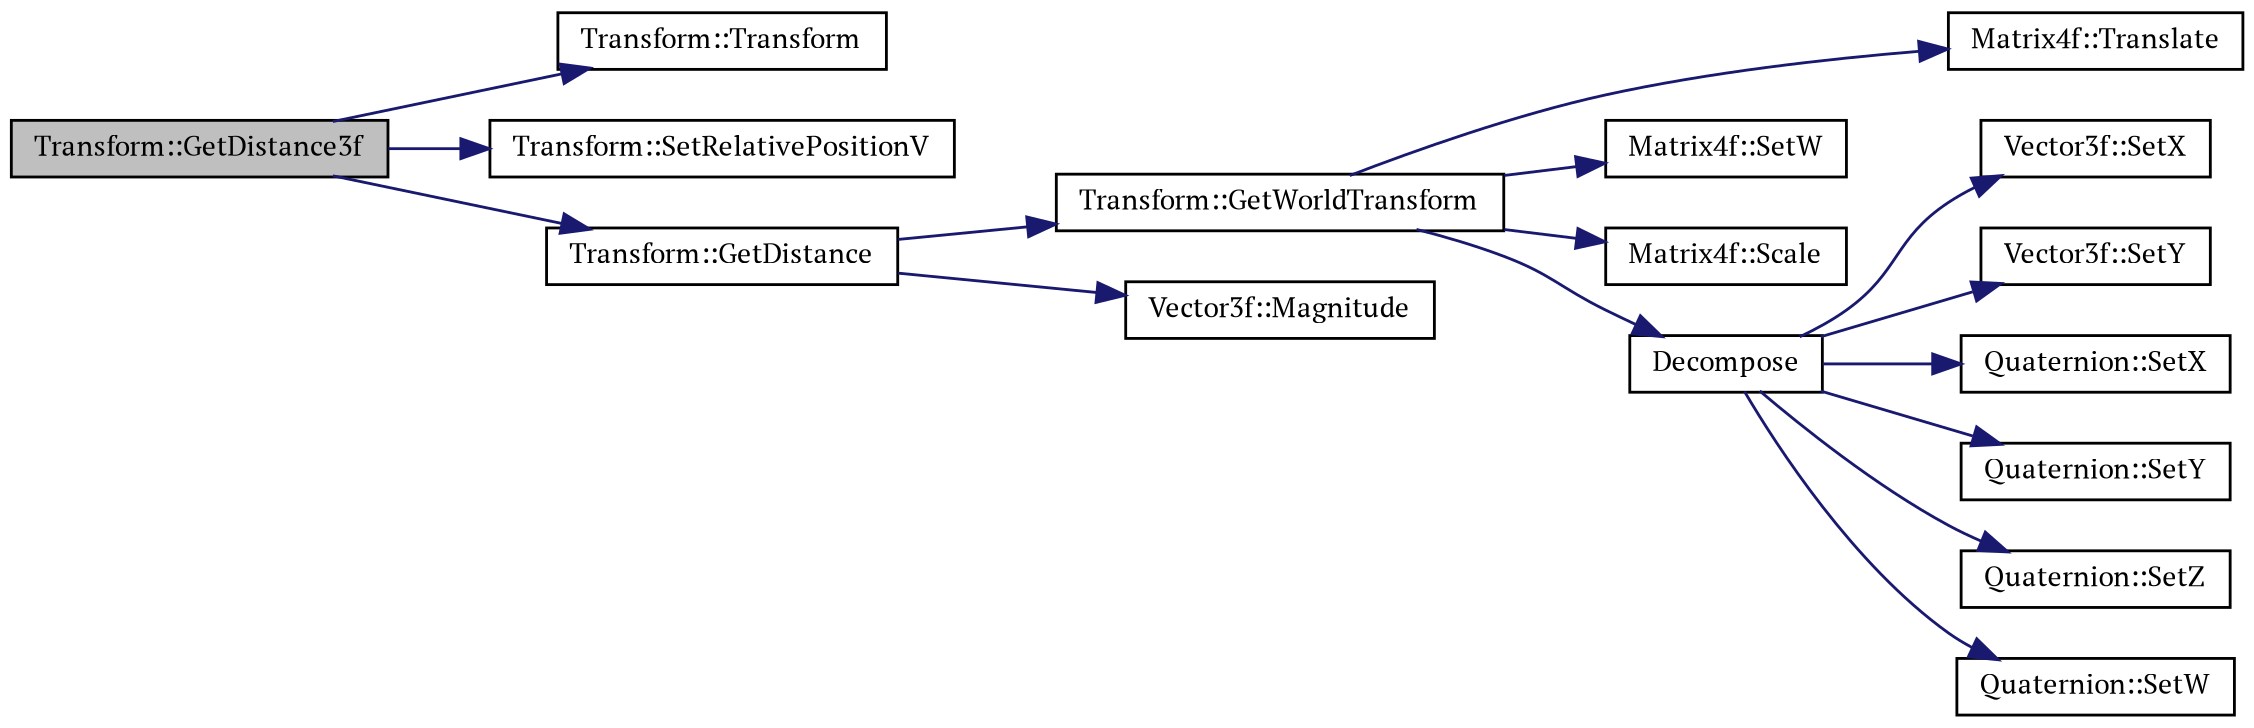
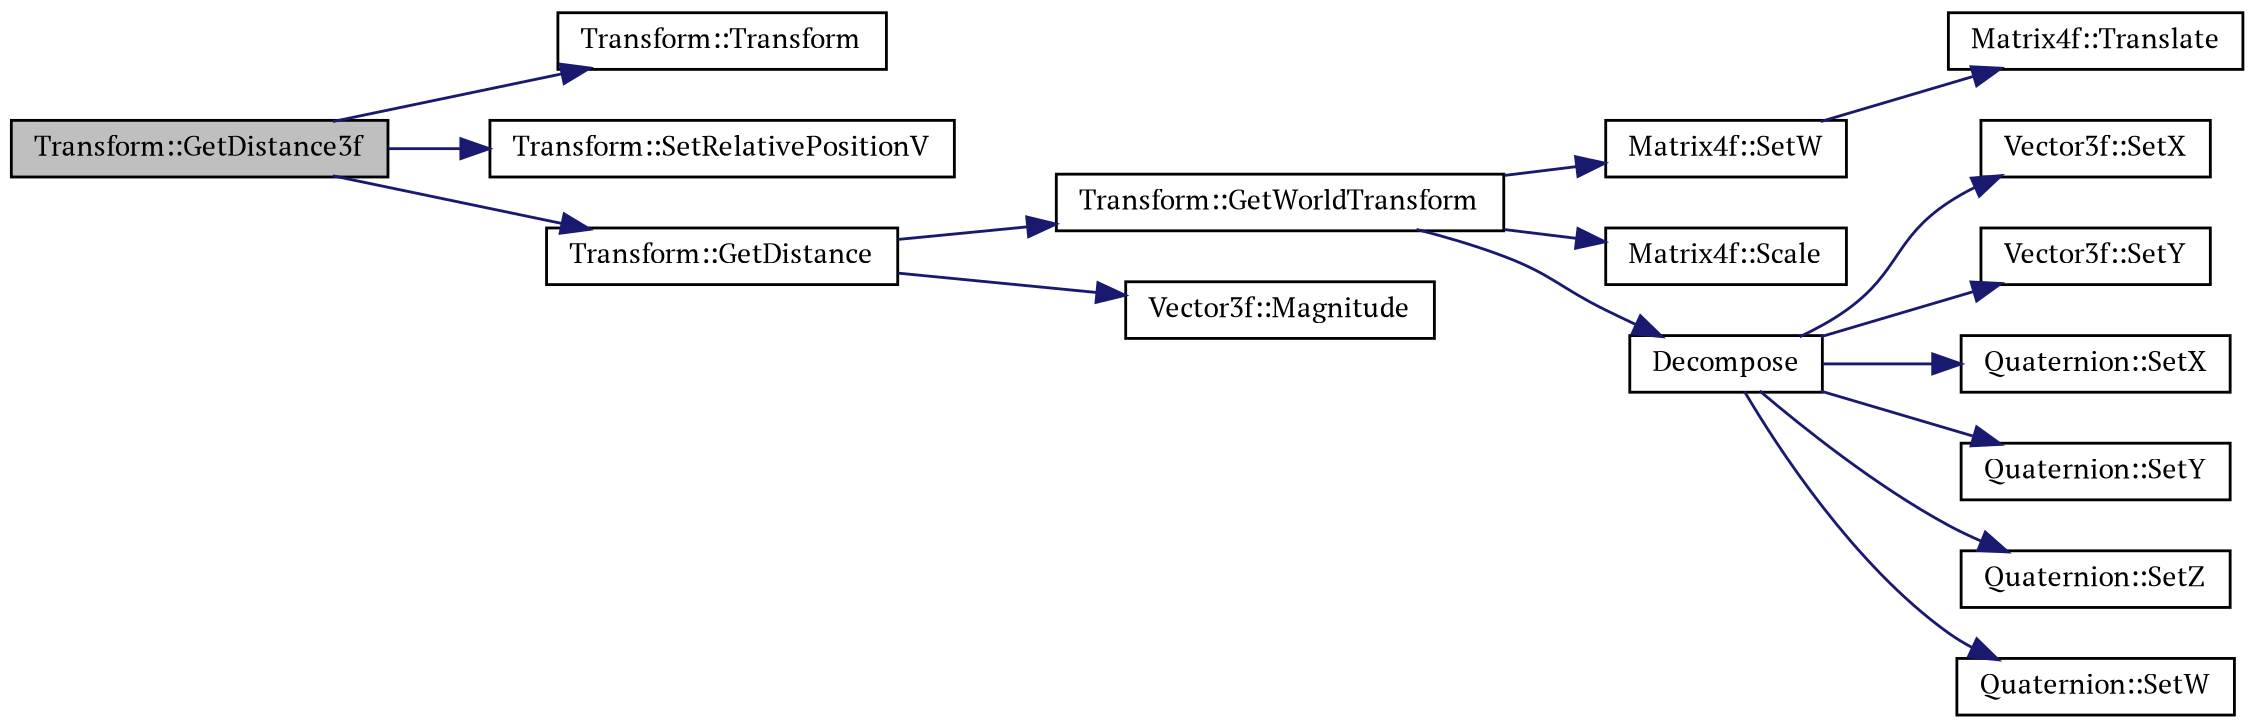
edge "Transform::GetWorldTransform" -> "Matrix4f::Translate": now "Matrix4f::SetW" -> "Matrix4f::Translate"
